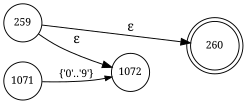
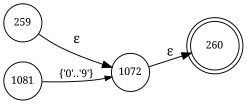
edge "259" -> "260": now "1072" -> "260"
node "1071": label "1071" -> "1081"
